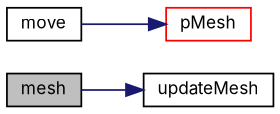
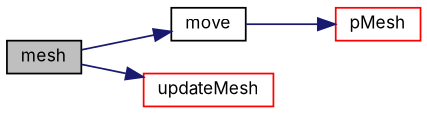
edge "mesh" -> "move": added
node "updateMesh": color black -> red
